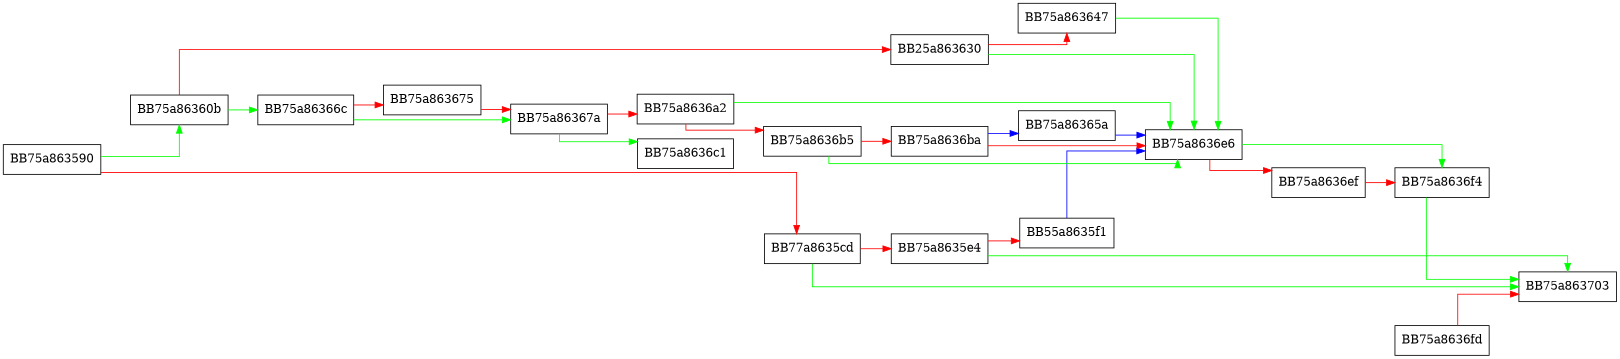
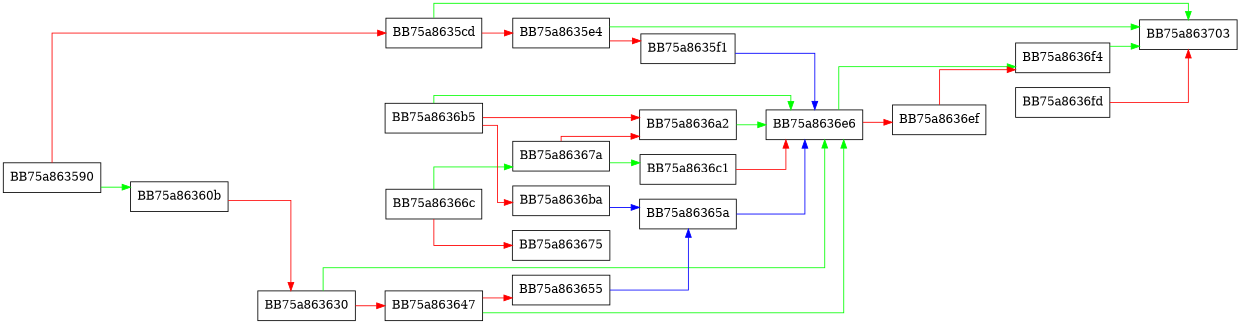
node "BB25a863630": label "BB25a863630" -> "BB75a863630"
edge "BB75a863675" -> "BB75a86367a": removed
edge "BB75a86360b" -> "BB75a86366c": removed
edge "BB75a8636a2" -> "BB75a8636b5": reversed
edge "BB75a8636ba" -> "BB75a8636e6": now "BB75a8636c1" -> "BB75a8636e6"
node "BB55a8635f1": label "BB55a8635f1" -> "BB75a8635f1"
node "BB77a8635cd": label "BB77a8635cd" -> "BB75a8635cd"
node "BB75a863655": added
